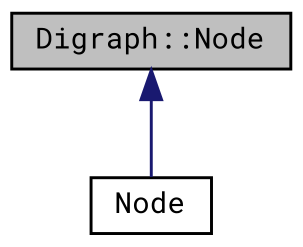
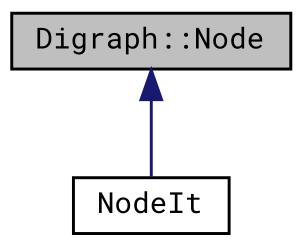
node "Node": label "Node" -> "NodeIt"
